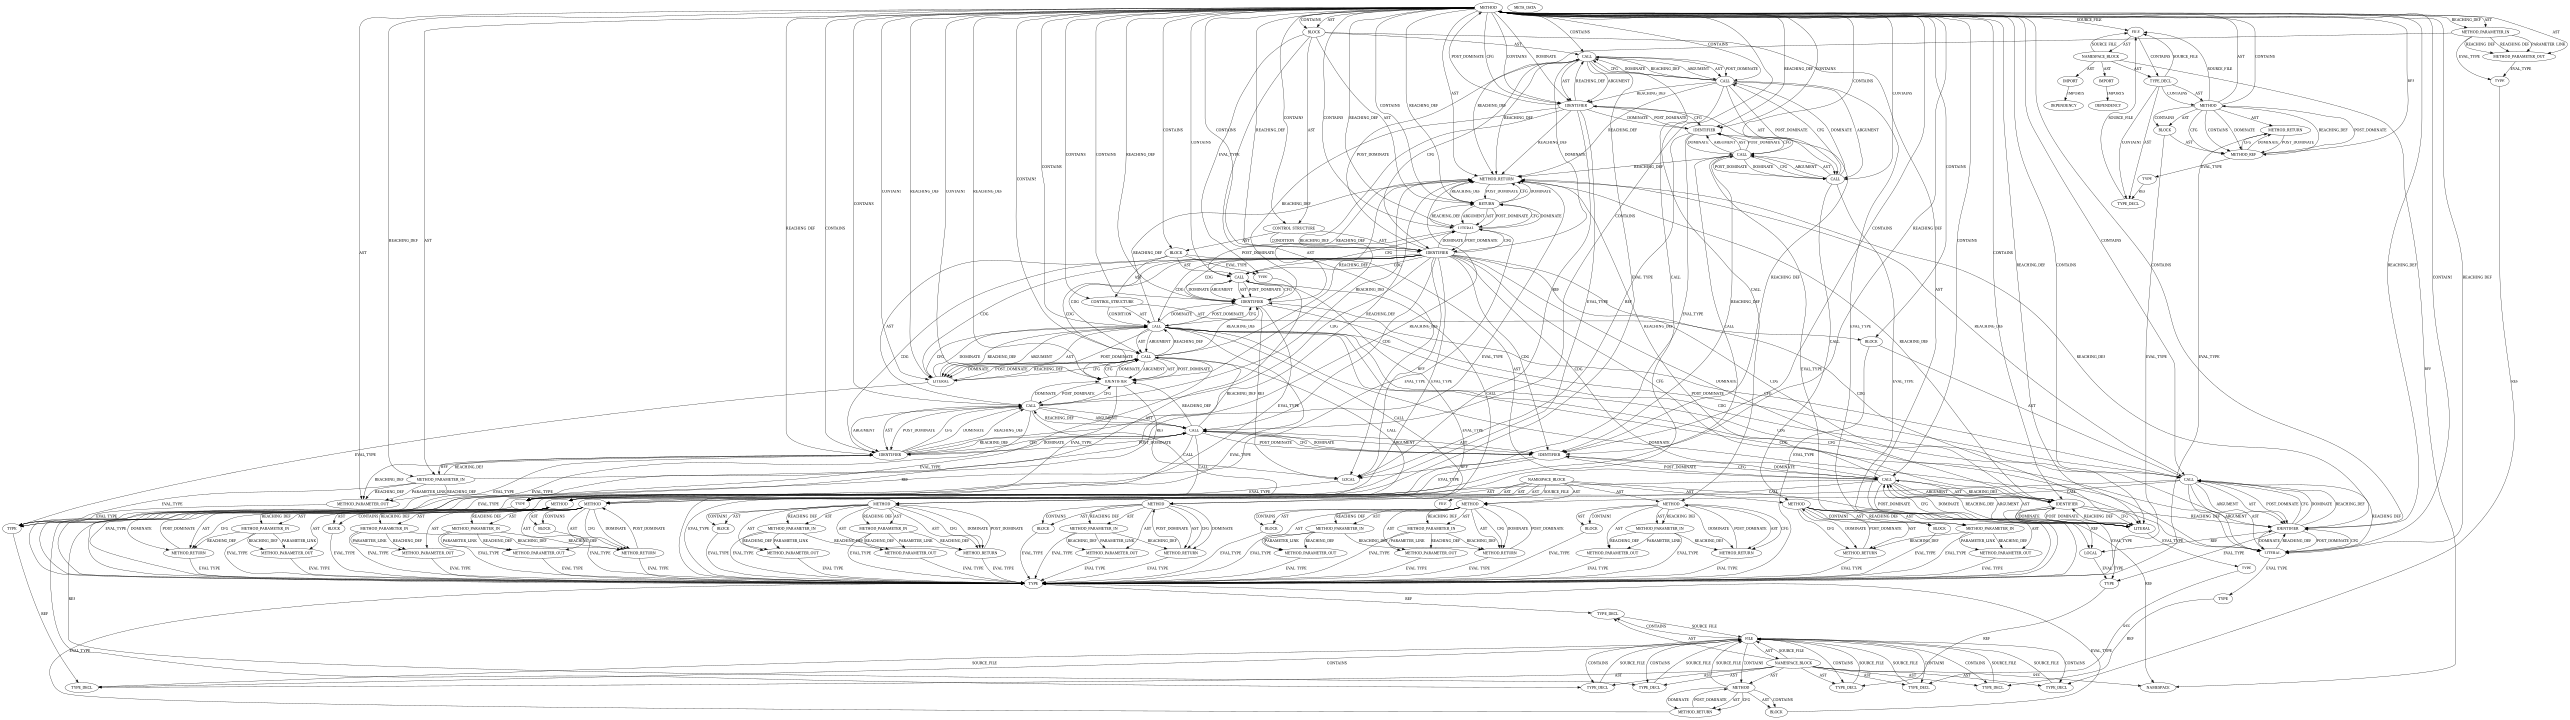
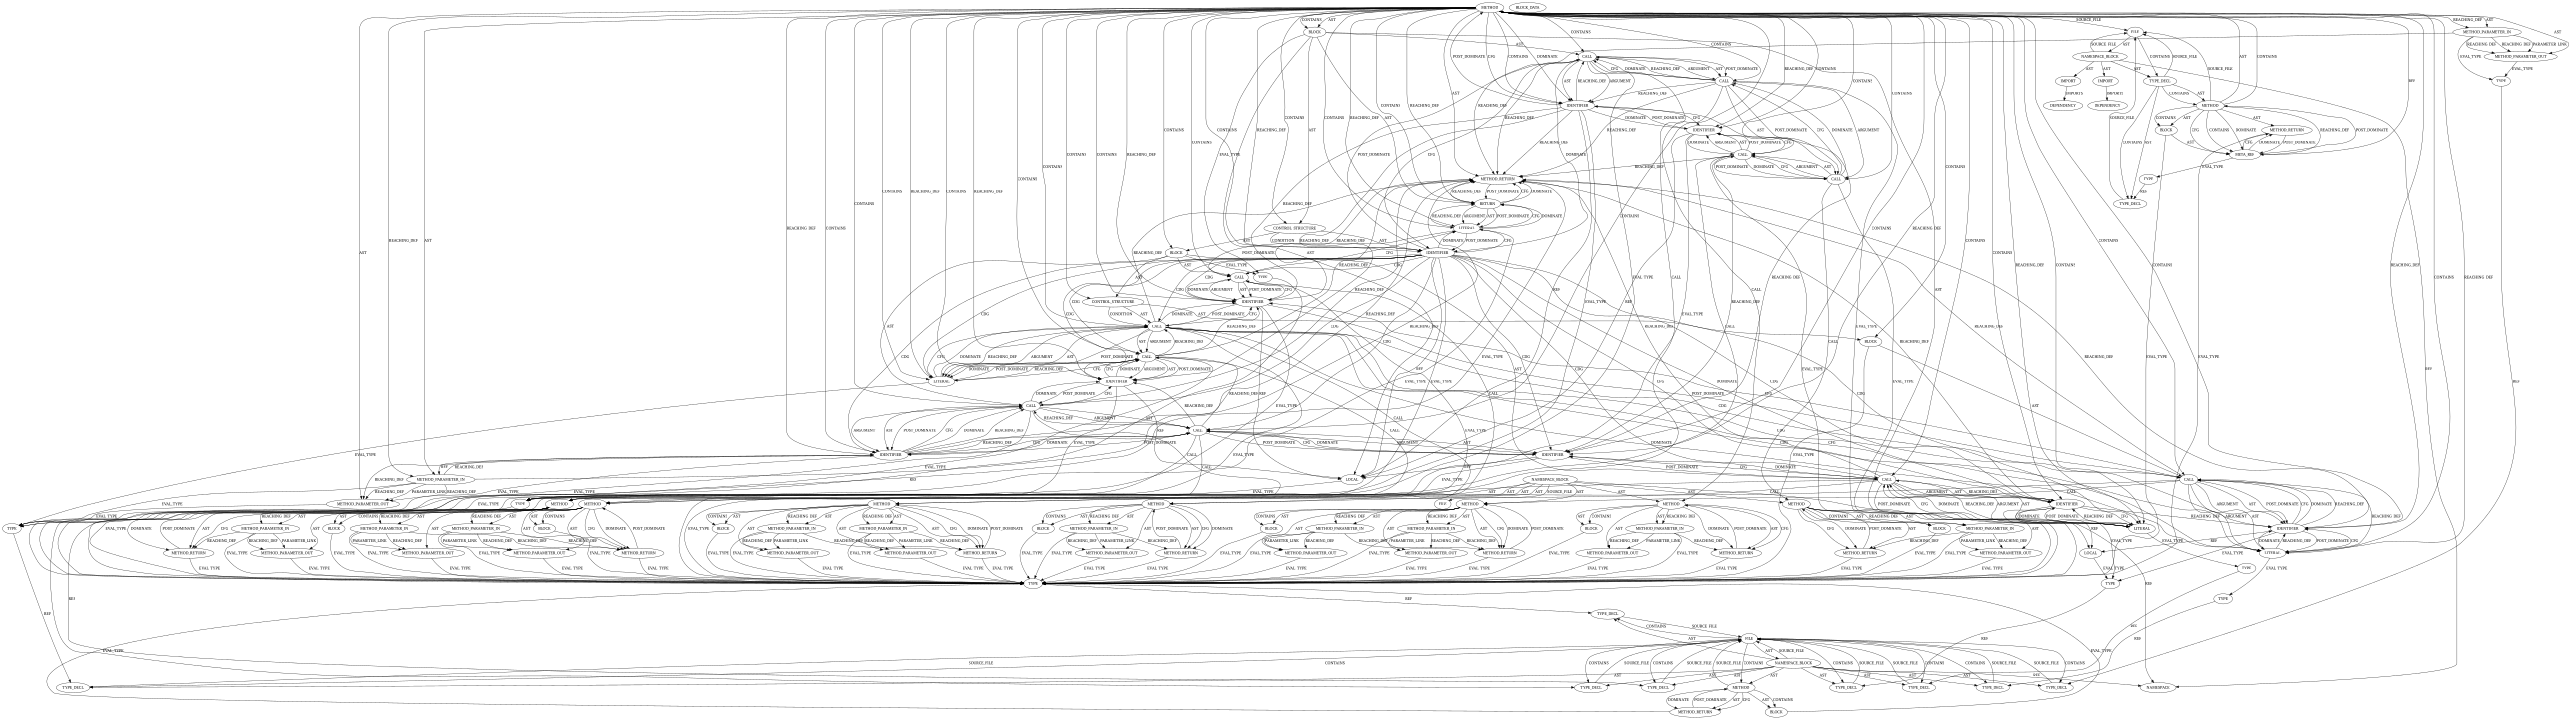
node "META_DATA": label "META_DATA" -> "BLOCK_DATA"
node "METHOD_REF": label "METHOD_REF" -> "META_REF"
